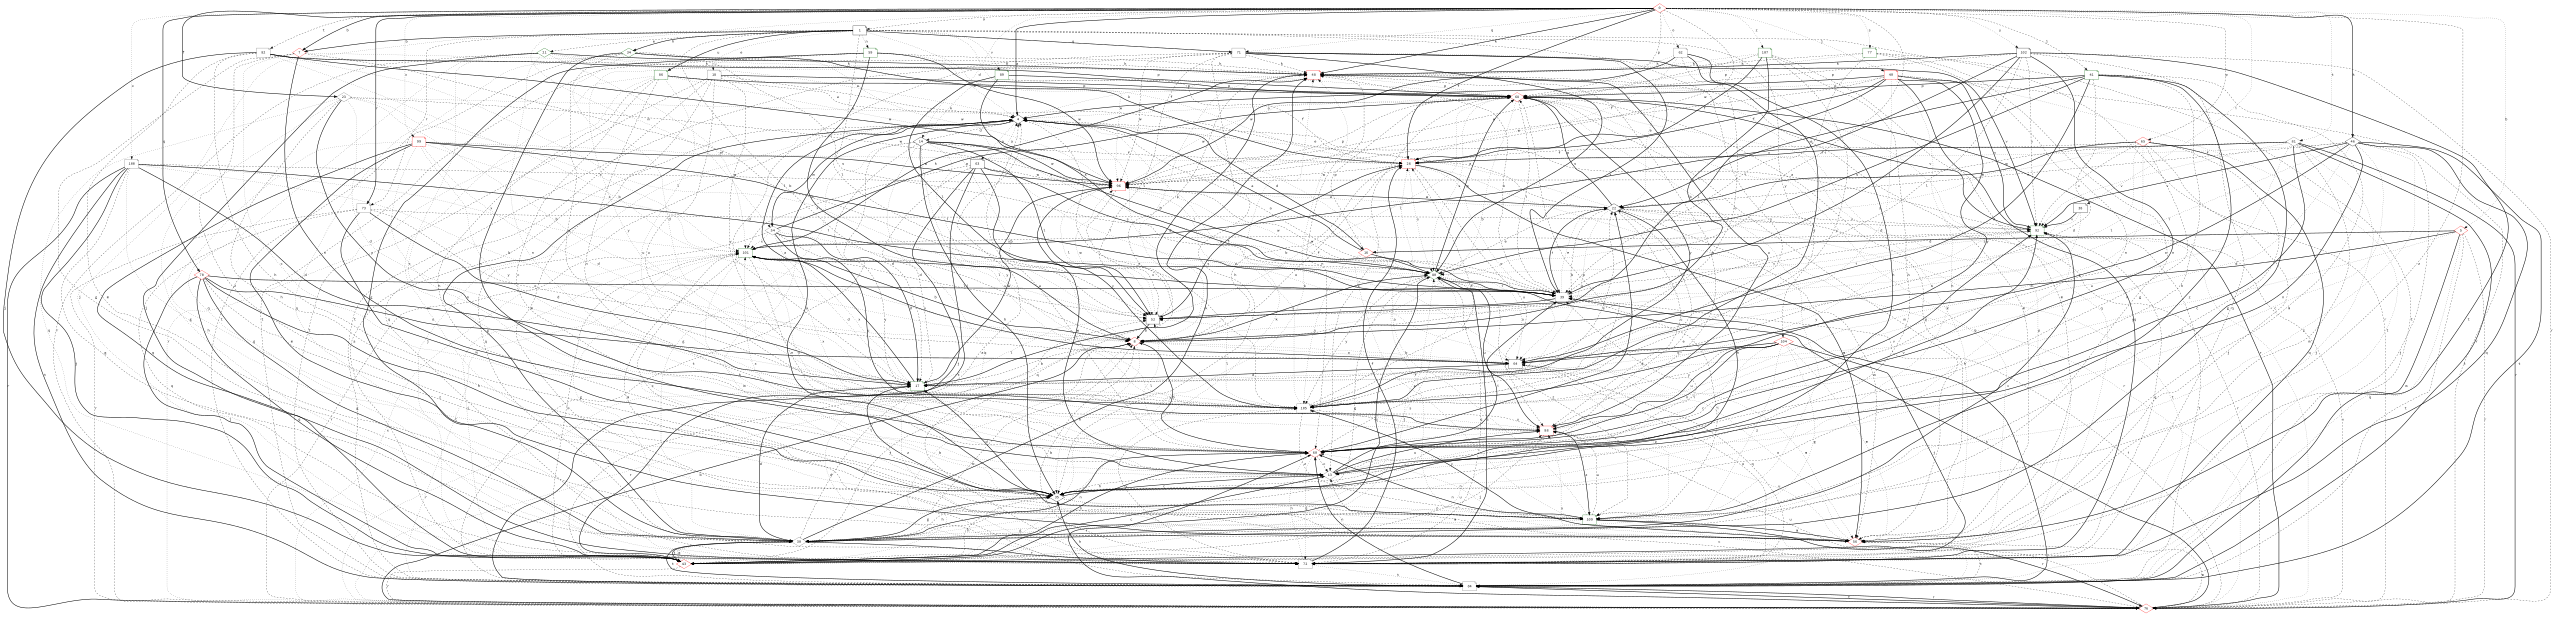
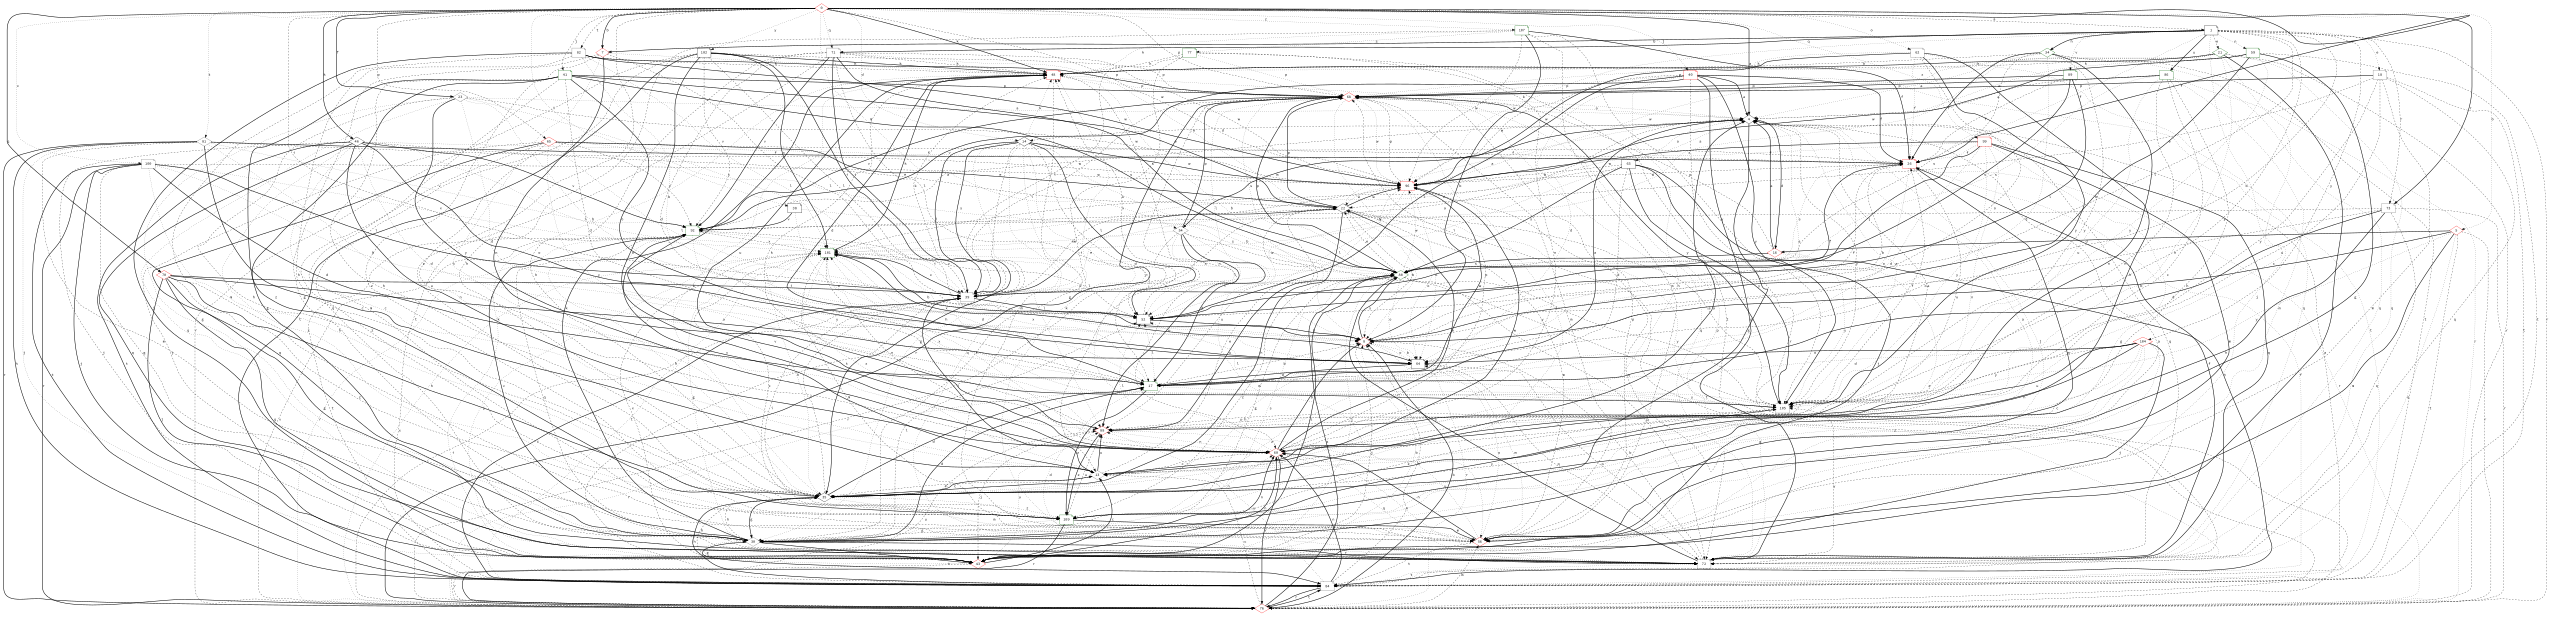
edge "0" -> "77": now "107" -> "77"
node "88": shape note -> diamond
